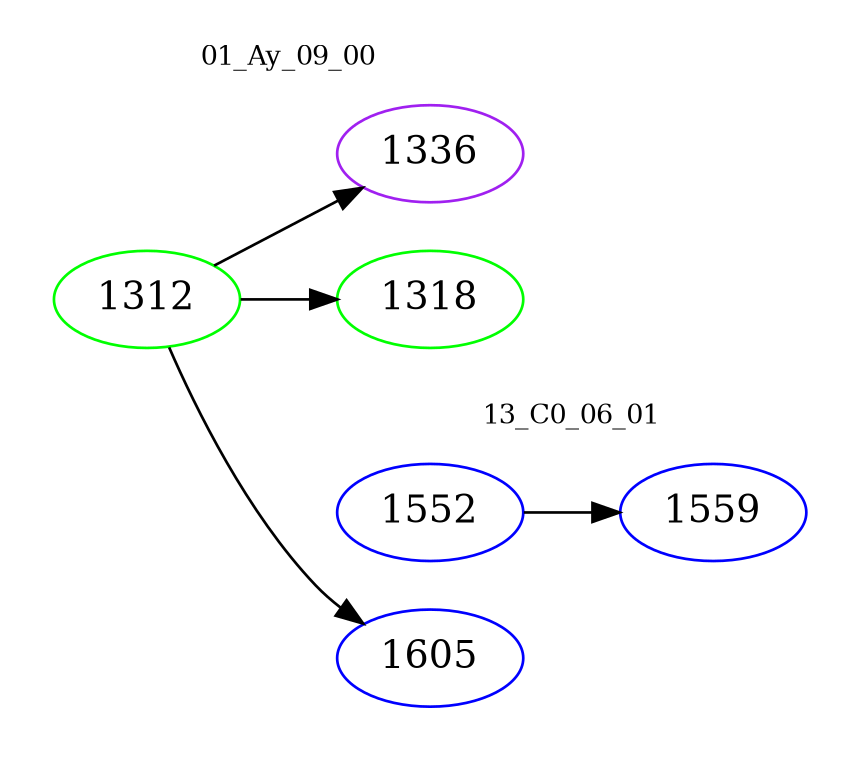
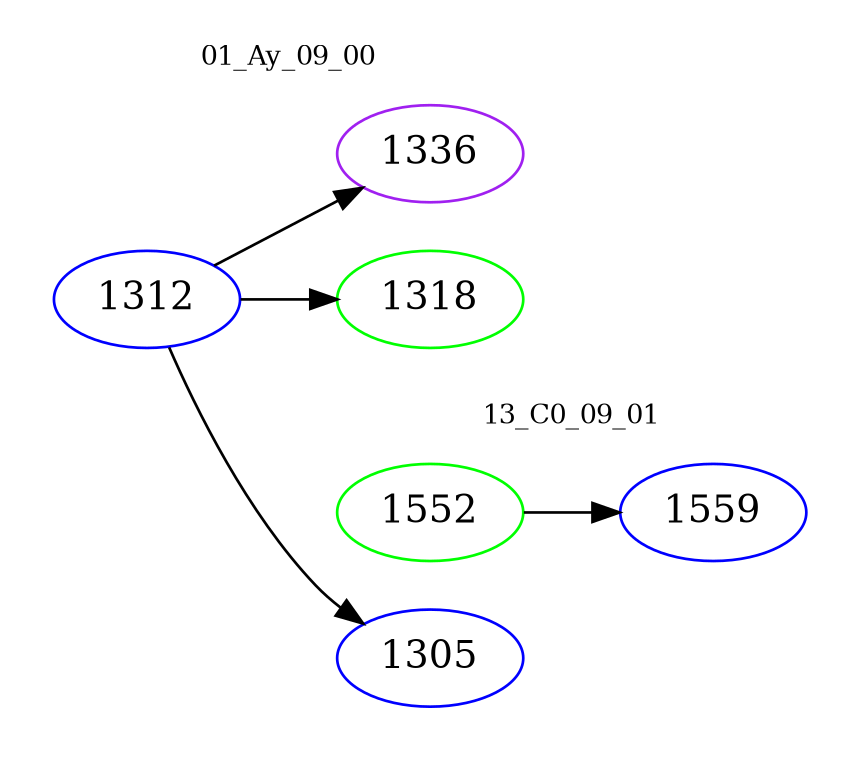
node "1312": color green -> blue
cluster "13_C0_06_01": label "13_C0_06_01" -> "13_C0_09_01"
node "1552": color blue -> green
node "1605": label "1605" -> "1305"
